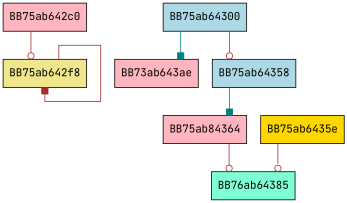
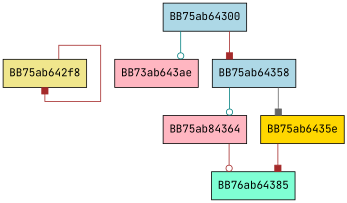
node "BB75ab642c0": removed
edge "BB75ab64300" -> "BB73ab643ae": arrowhead box -> odot
edge "BB75ab64300" -> "BB75ab64358": arrowhead odot -> box
edge "BB75ab64358" -> "BB75ab6435e": added
edge "BB75ab64358" -> "BB75ab84364": arrowhead box -> odot
edge "BB75ab6435e" -> "BB76ab64385": arrowhead odot -> box
